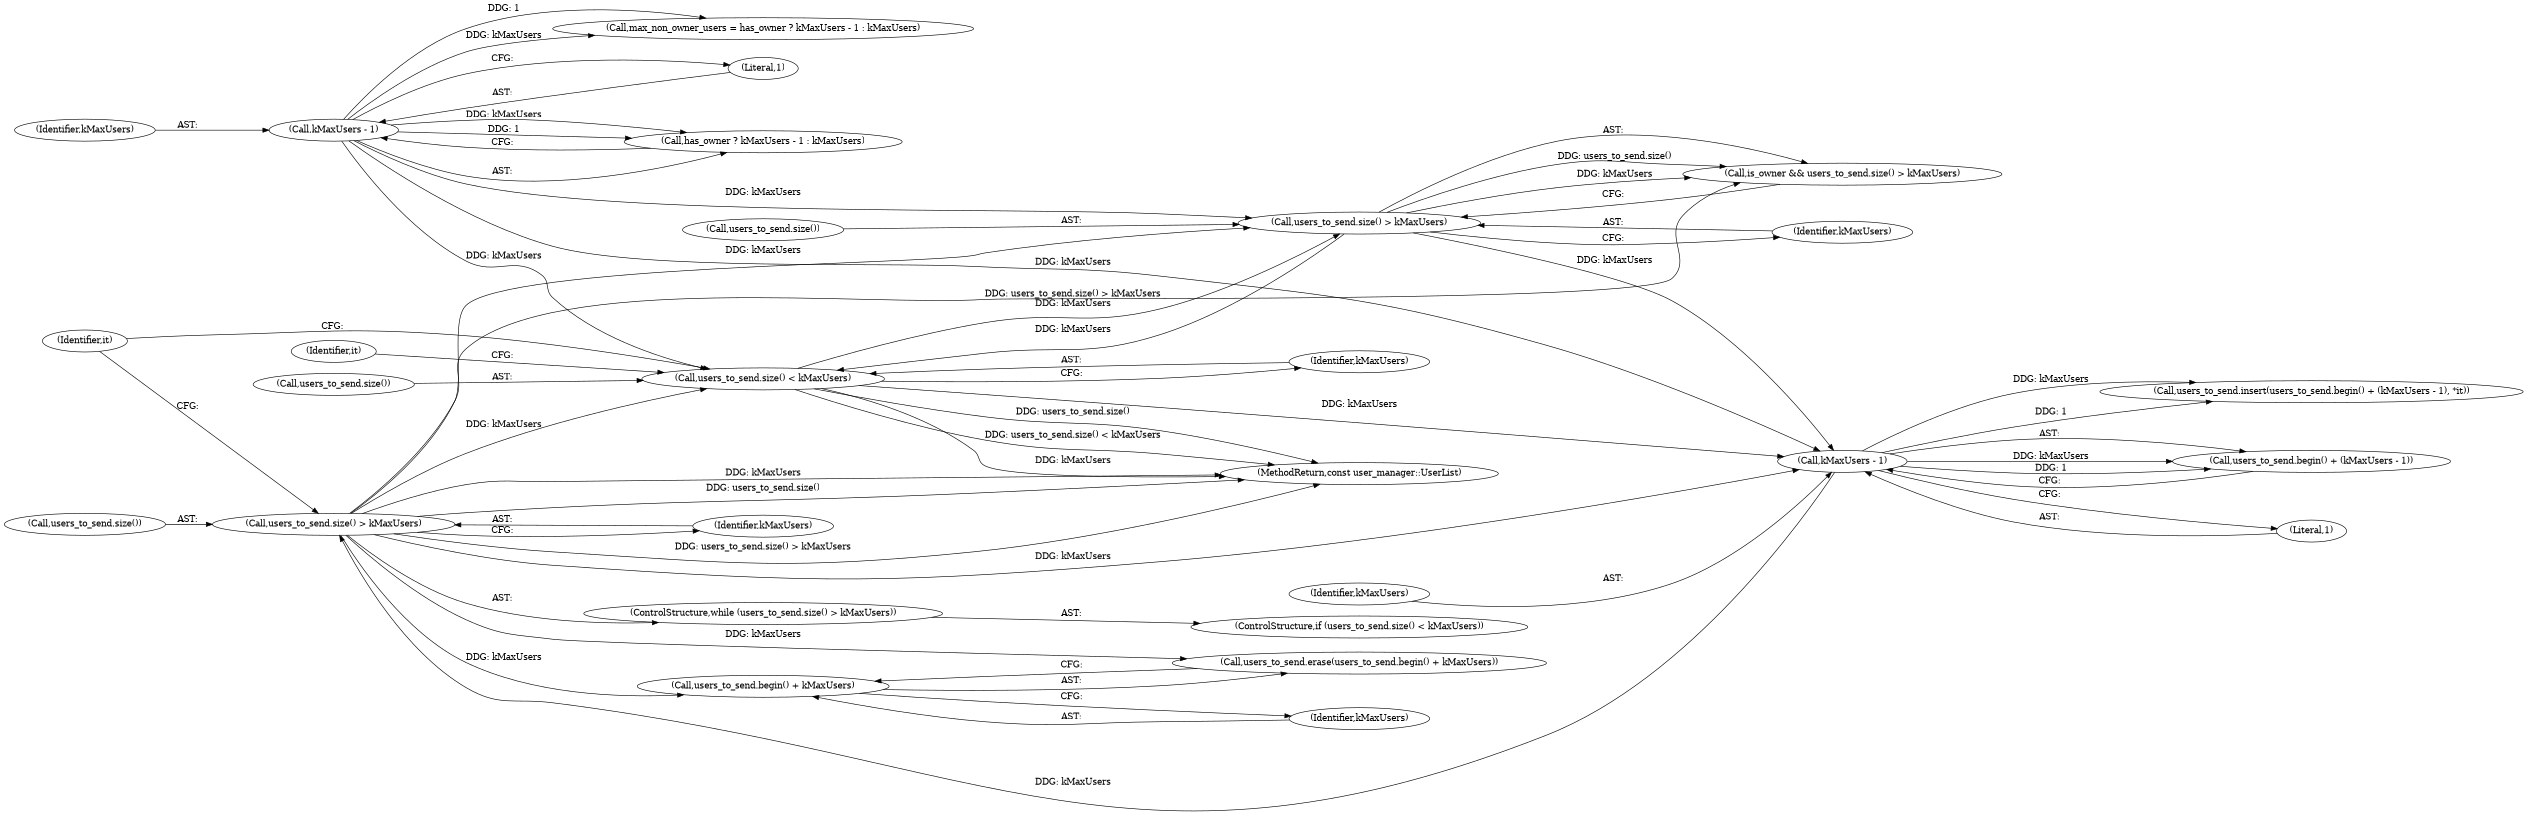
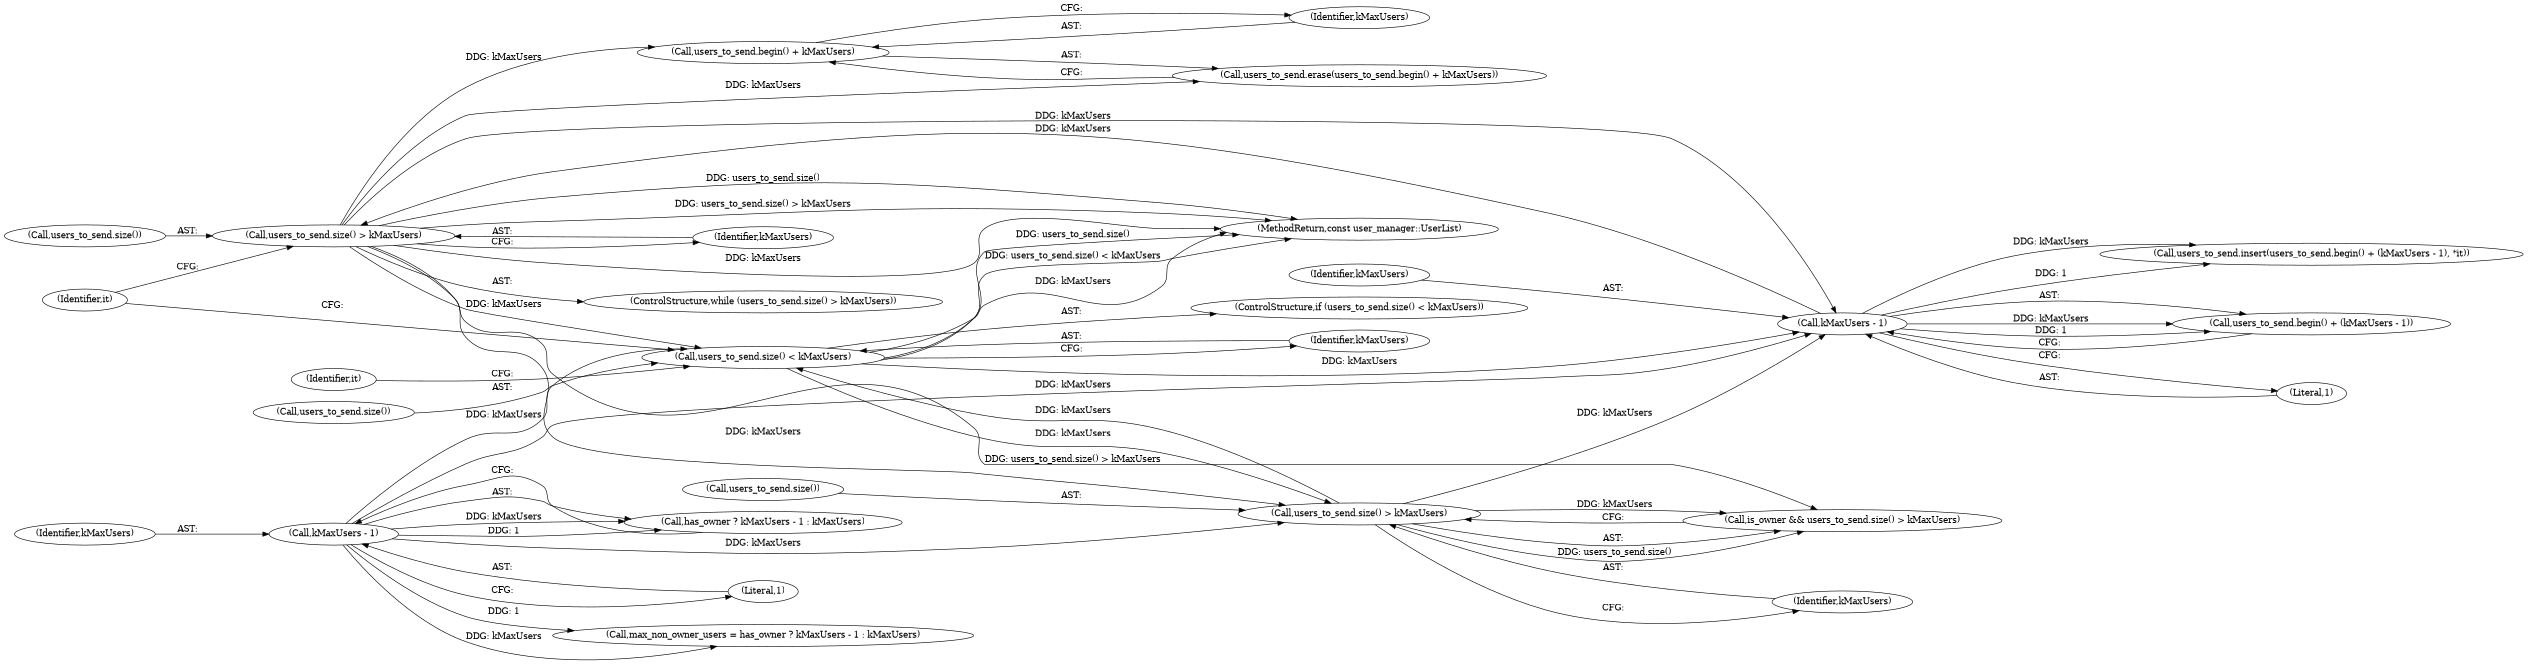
edge "(ControlStructure,while (users_to_send.size() > kMaxUsers))" -> "(ControlStructure,if (users_to_send.size() < kMaxUsers))": now "(Call,users_to_send.size() < kMaxUsers)" -> "(ControlStructure,if (users_to_send.size() < kMaxUsers))"
